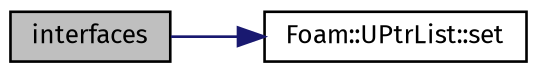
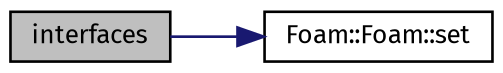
node "Foam::UPtrList::set": label "Foam::UPtrList::set" -> "Foam::Foam::set"
